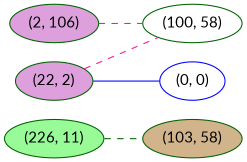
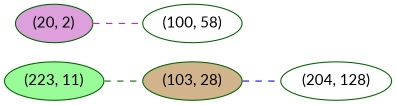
node "(2, 106)": removed
node "(22, 2)": label "(22, 2)" -> "(20, 2)"
node "(0, 0)": removed
node "(204, 128)": added
node "(226, 11)": label "(226, 11)" -> "(223, 11)"
node "(103, 58)": label "(103, 58)" -> "(103, 28)"
